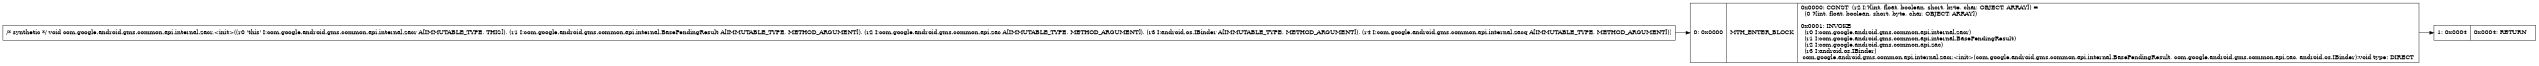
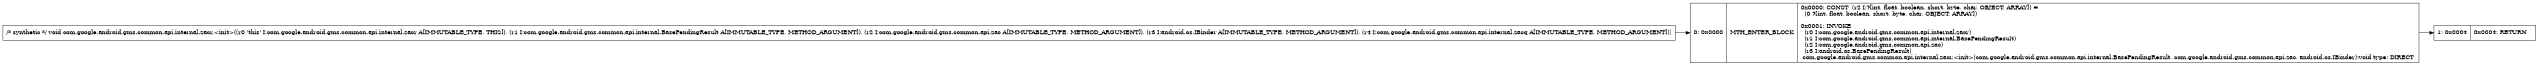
node "0: 0x0000": text "(r3 I:android.os.IBinder)" -> "(r3 I:android.os.BasePendingResult)"
